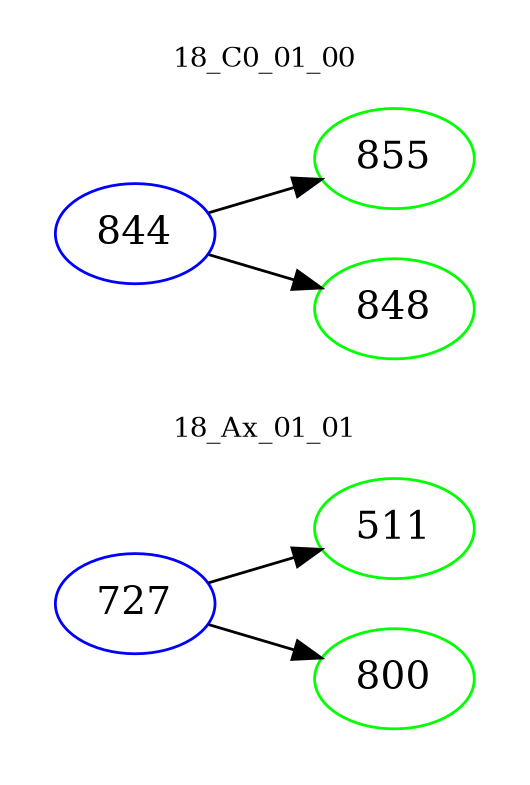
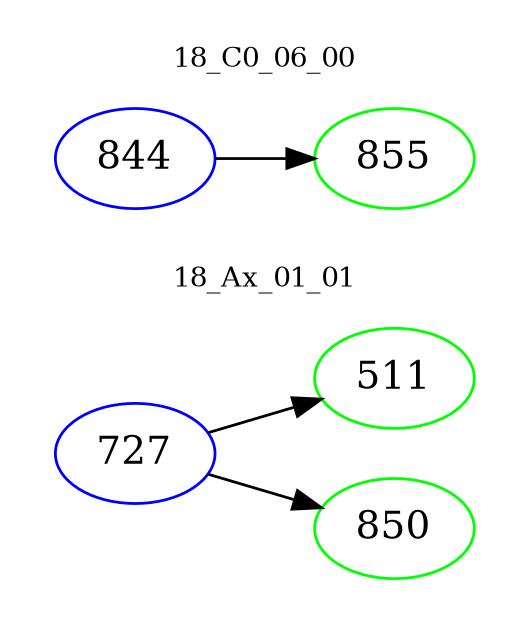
cluster "18_C0_01_00": label "18_C0_01_00" -> "18_C0_06_00"
node "848": removed
node "800": label "800" -> "850"
